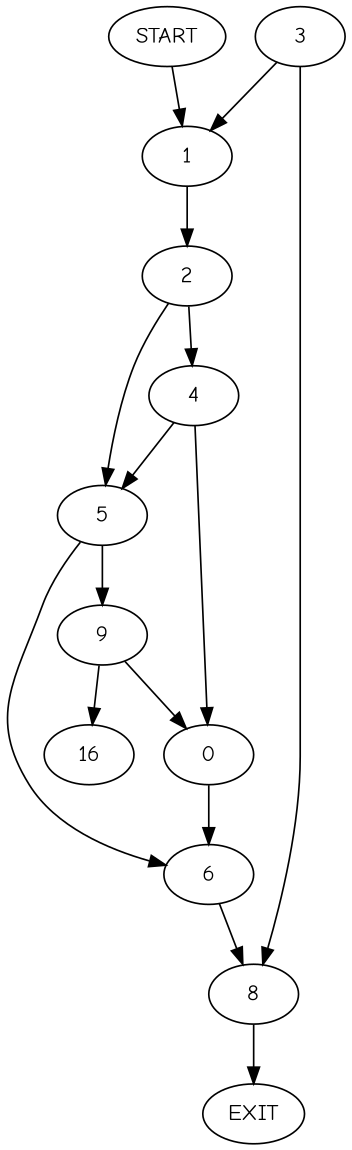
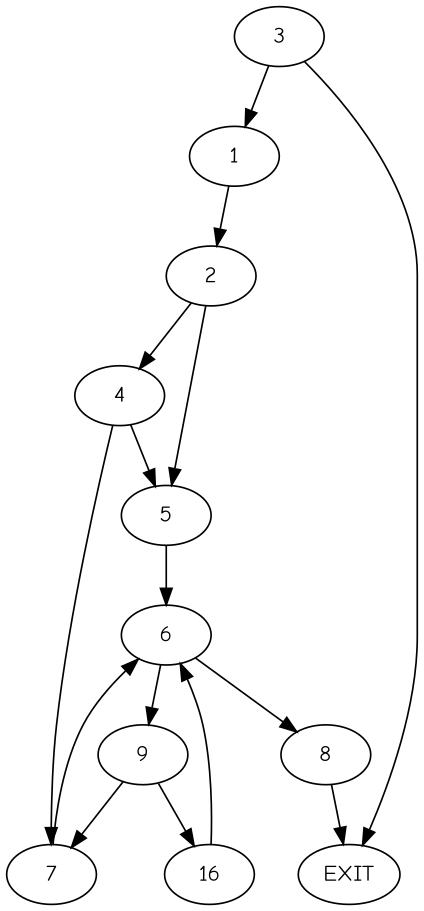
node "START": removed
edge "3" -> "8": now "3" -> "EXIT"
edge "5" -> "9": now "6" -> "9"
node "0": label "0" -> "7"
edge "16" -> "6": added
